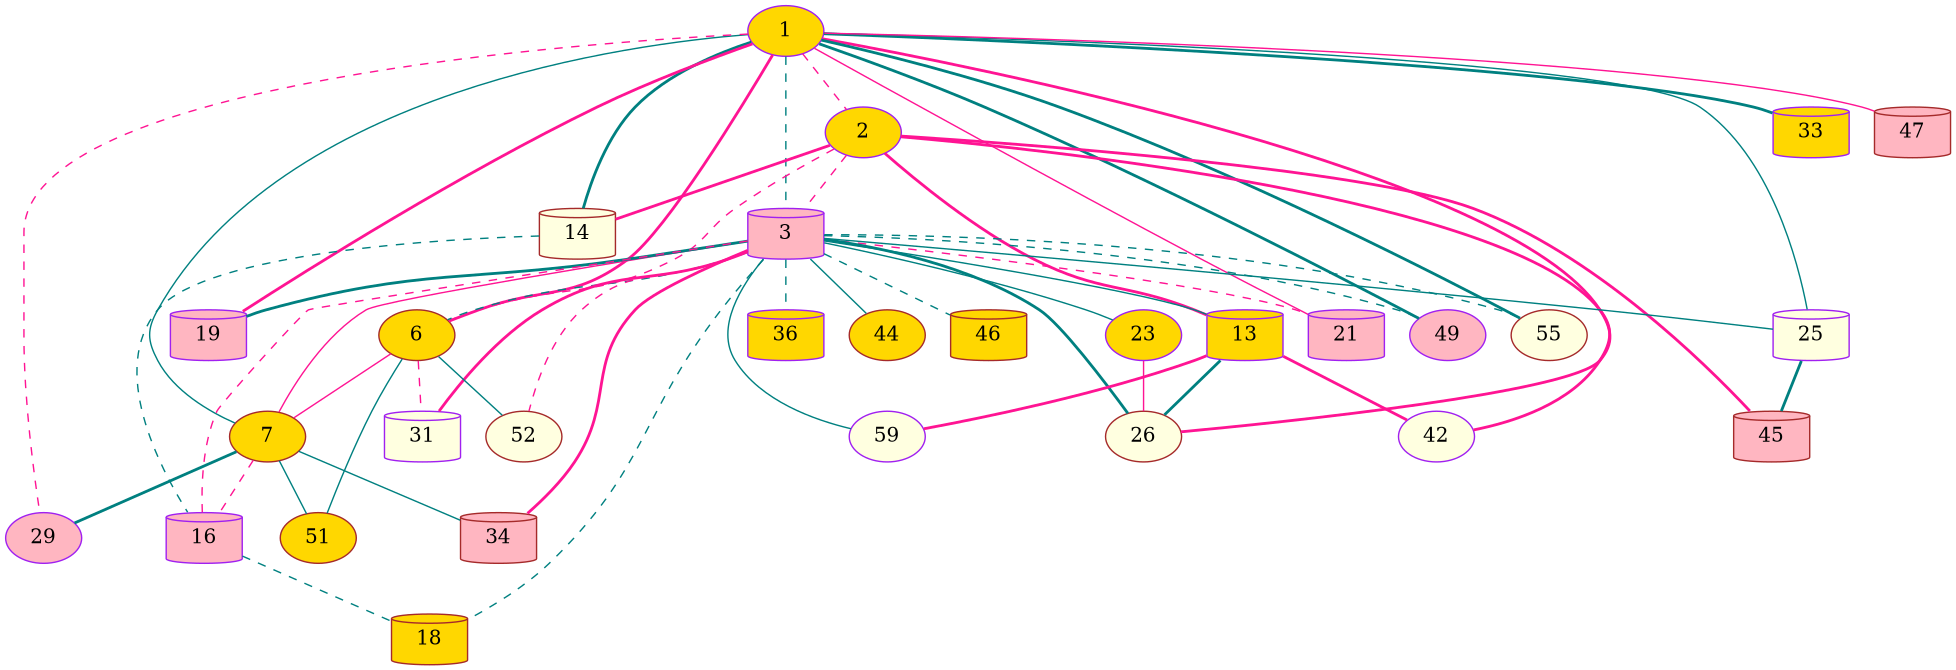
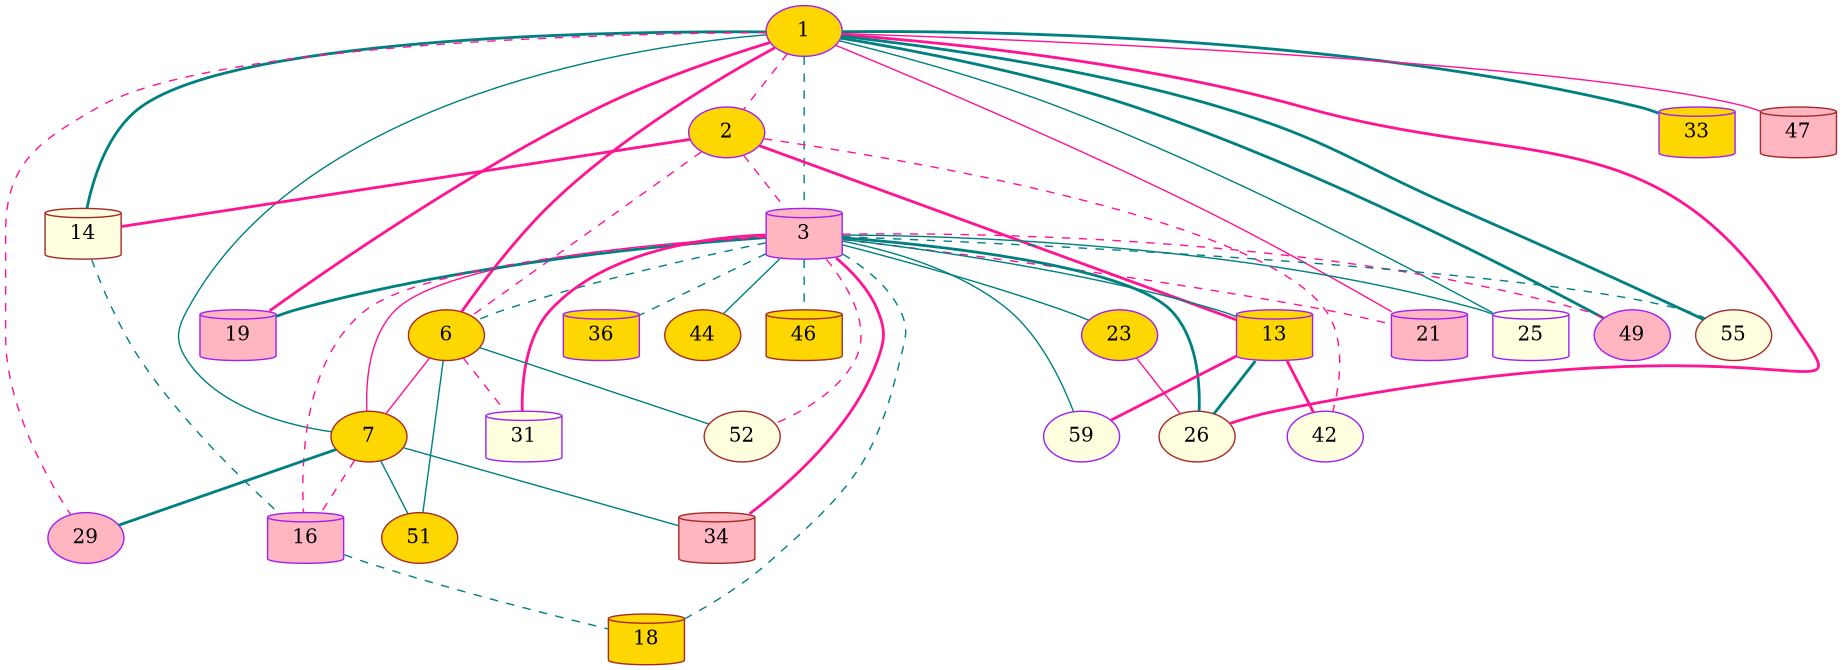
edge "2" -- "42": style bold -> dashed
edge "3" -- "49": color teal -> deeppink
node "45": removed
